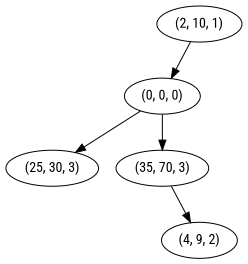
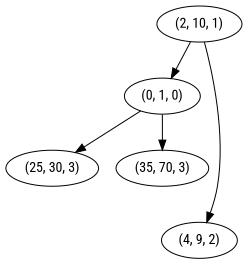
node "(0, 0, 0)": label "(0, 0, 0)" -> "(0, 1, 0)"
edge "(35, 70, 3)" -> "(4, 9, 2)": now "(2, 10, 1)" -> "(4, 9, 2)"
